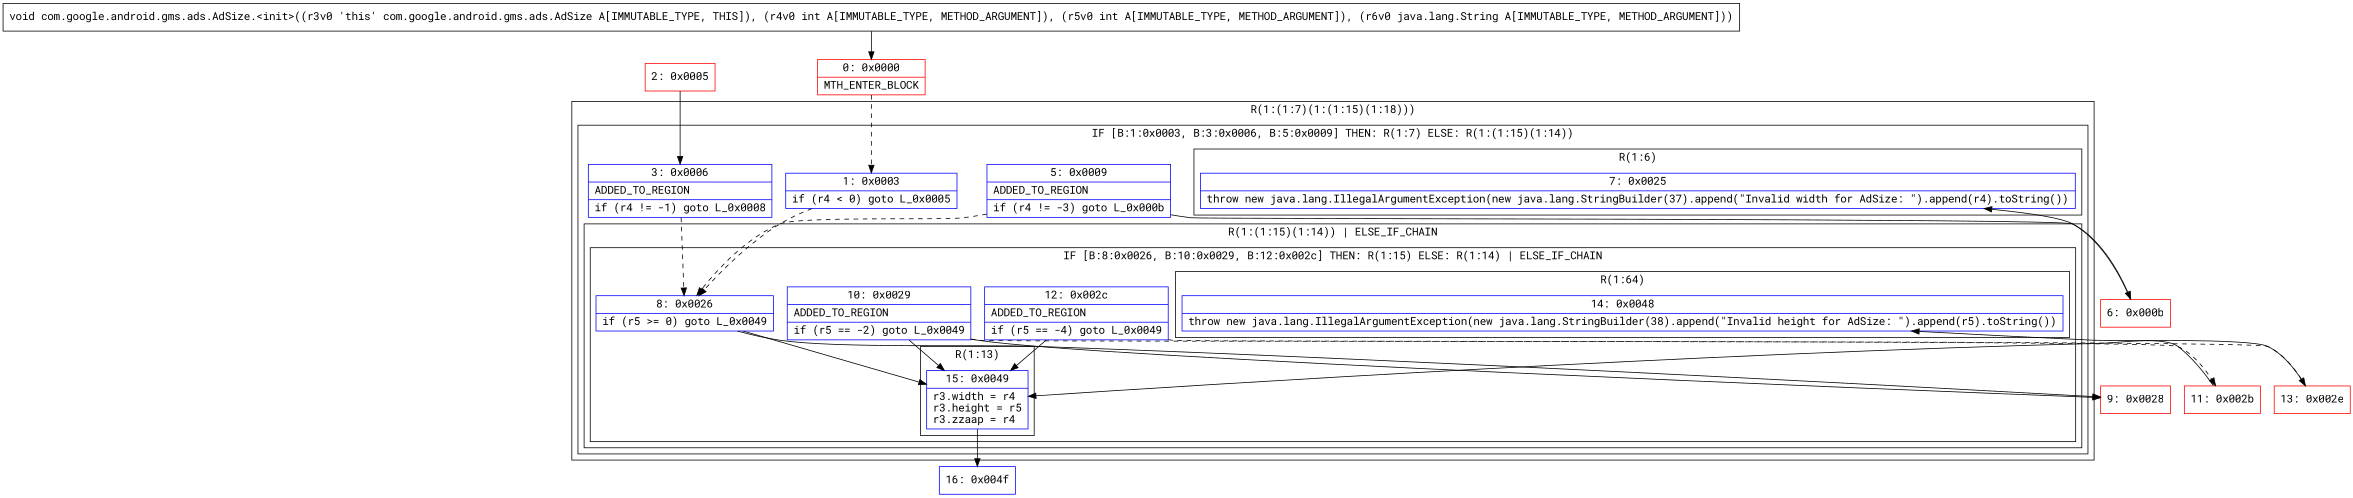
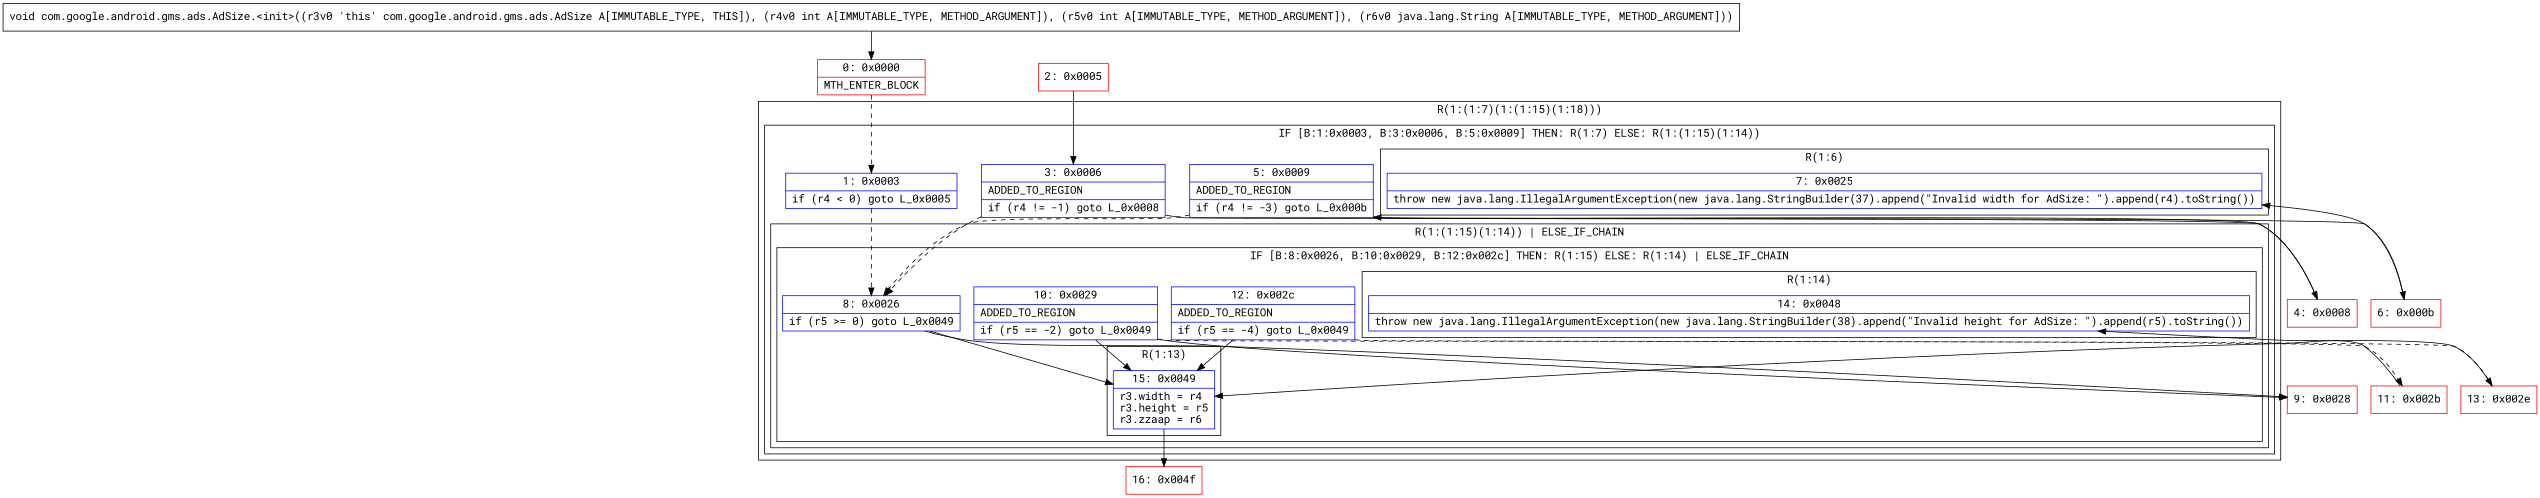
cluster "R(1:64)": label "R(1:64)" -> "R(1:14)"
node "4: 0x0008": added
node "15: 0x0049": text "r3.zzaap = r4" -> "r3.zzaap = r6"
node "16: 0x004f": color blue -> red
